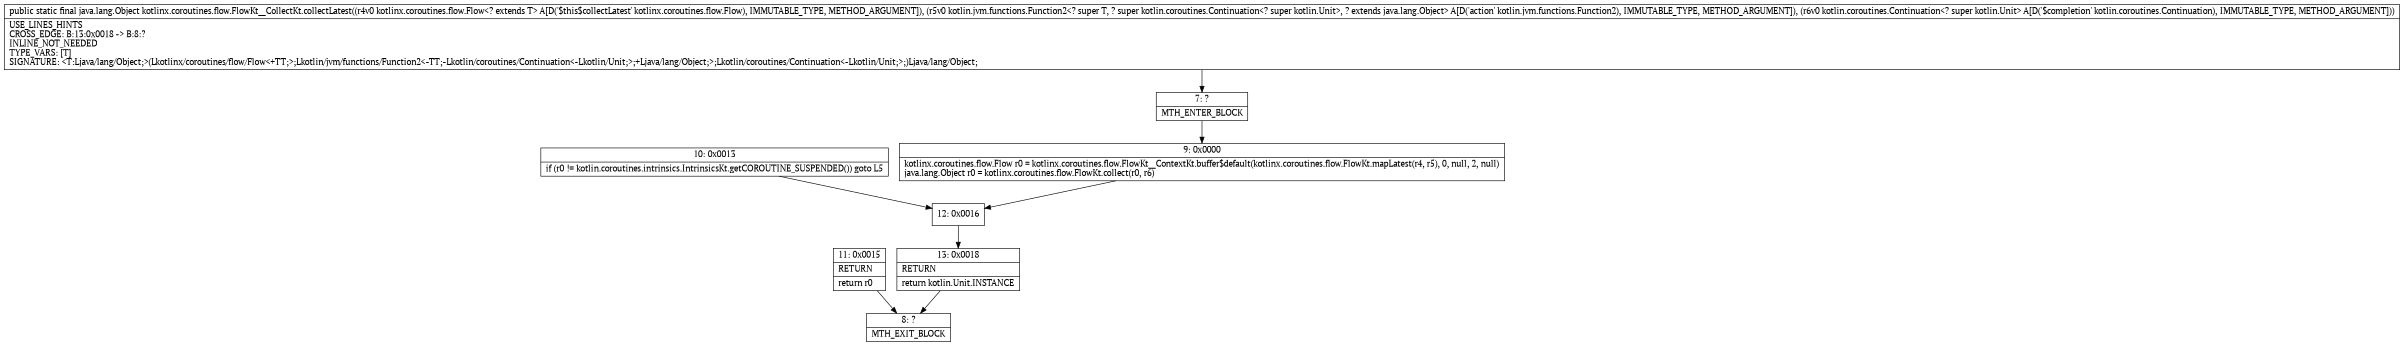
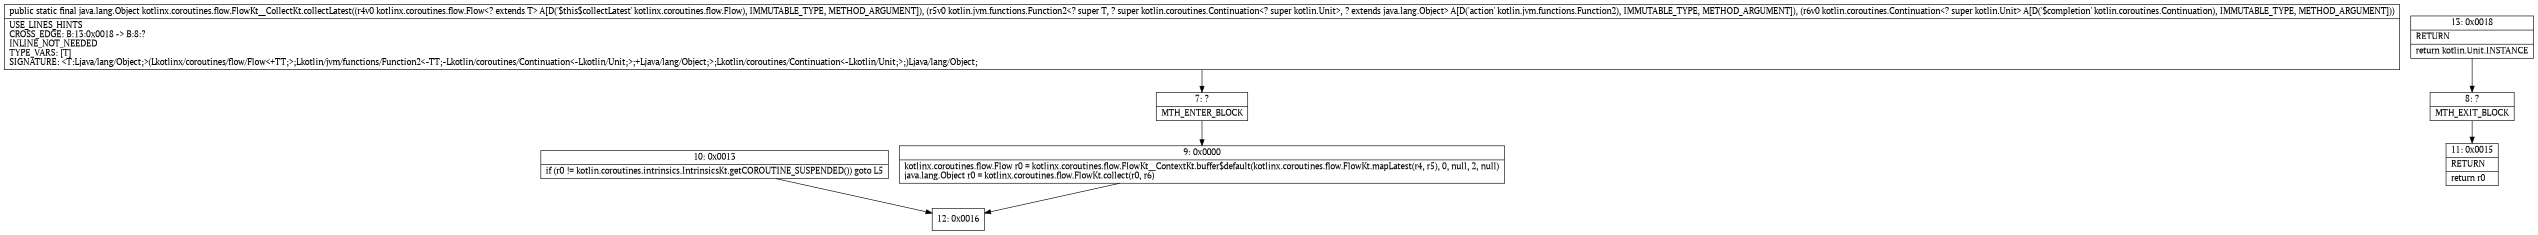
edge "12: 0x0016" -> "13: 0x0018": removed
edge "11: 0x0015" -> "8: ?": reversed
